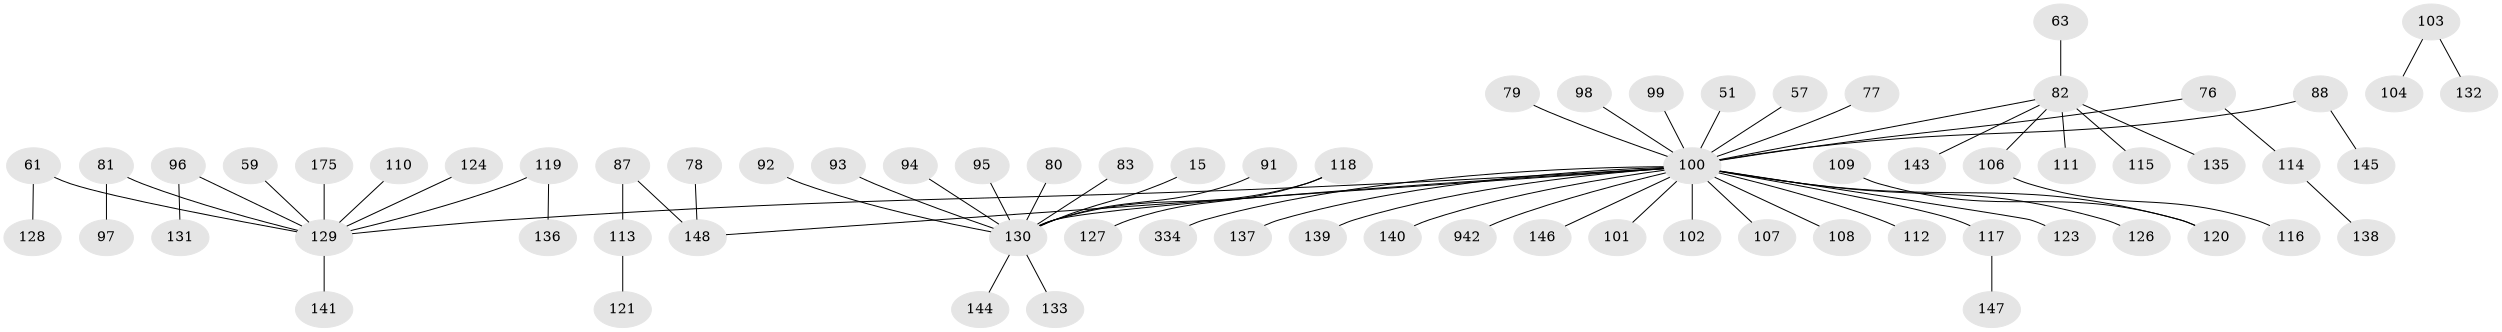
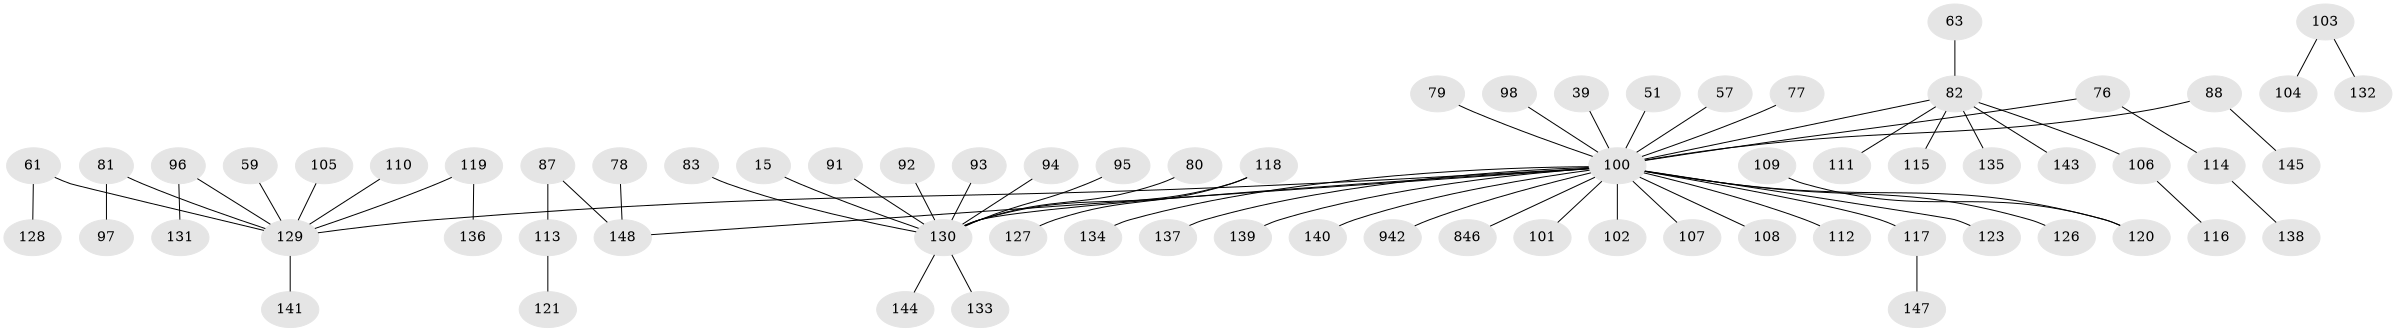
node "99": label "99" -> "39"
node "175": label "175" -> "105"
node "124": removed
node "334": label "334" -> "134"
node "146": label "146" -> "846"
